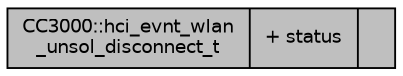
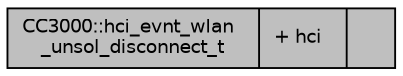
node "CC3000::hci_evnt_wlan": text "+ status" -> "+ hci"
